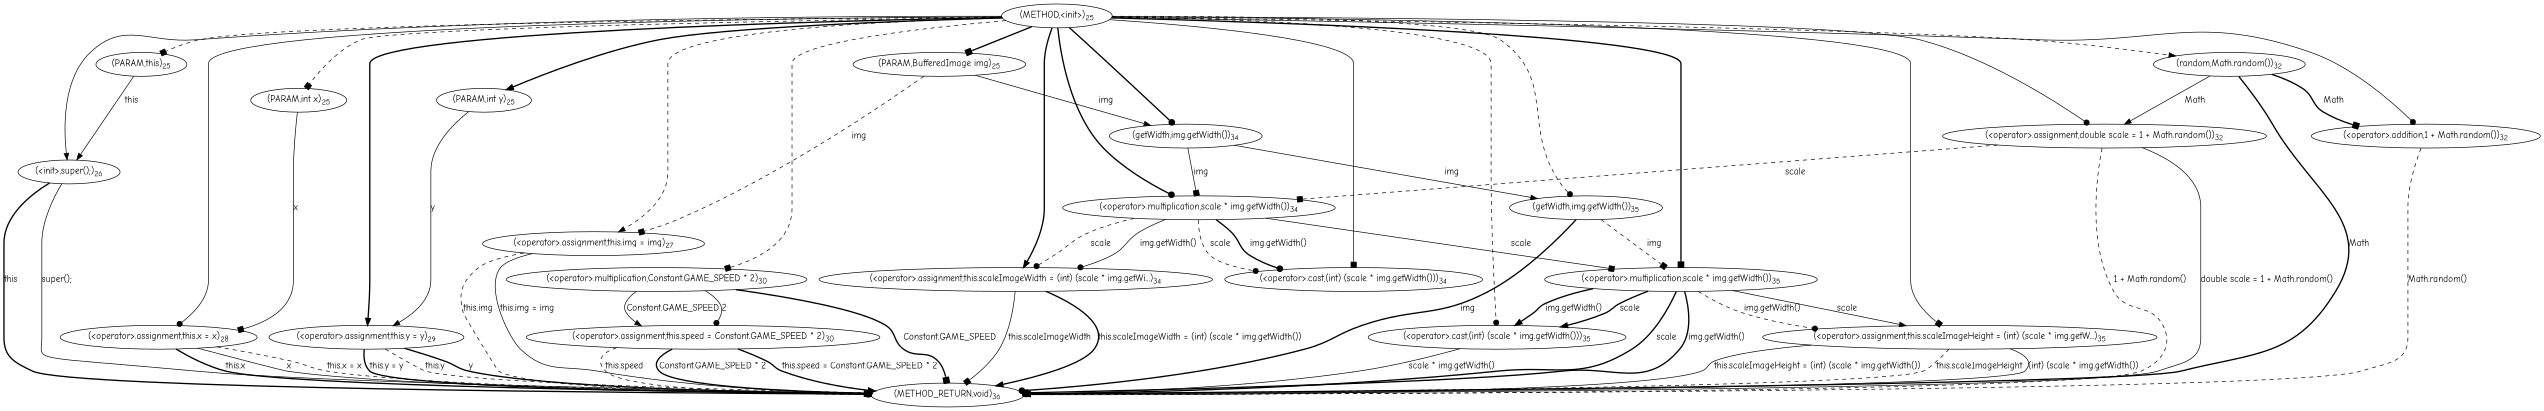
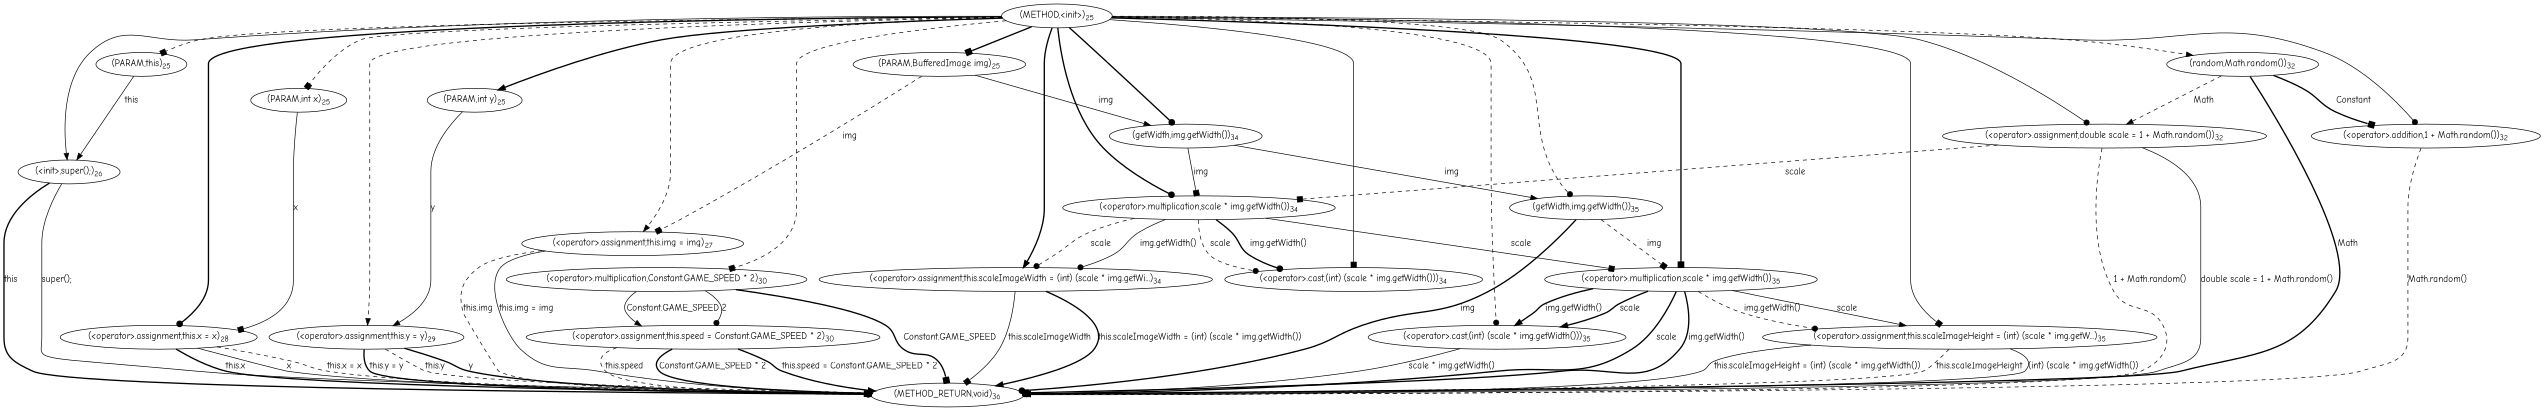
edge "(METHOD,<init>)" -> "(<operator>.assignment,this.y = y)": style bold -> dashed
edge "(METHOD,<init>)" -> "(<operator>.assignment,this.x = x)": style solid -> bold
edge "(random,Math.random())" -> "(<operator>.assignment,double scale = 1 + Math.random())": style solid -> dashed
edge "(random,Math.random())" -> "(<operator>.addition,1 + Math.random())": label "Math" -> "Constant"
